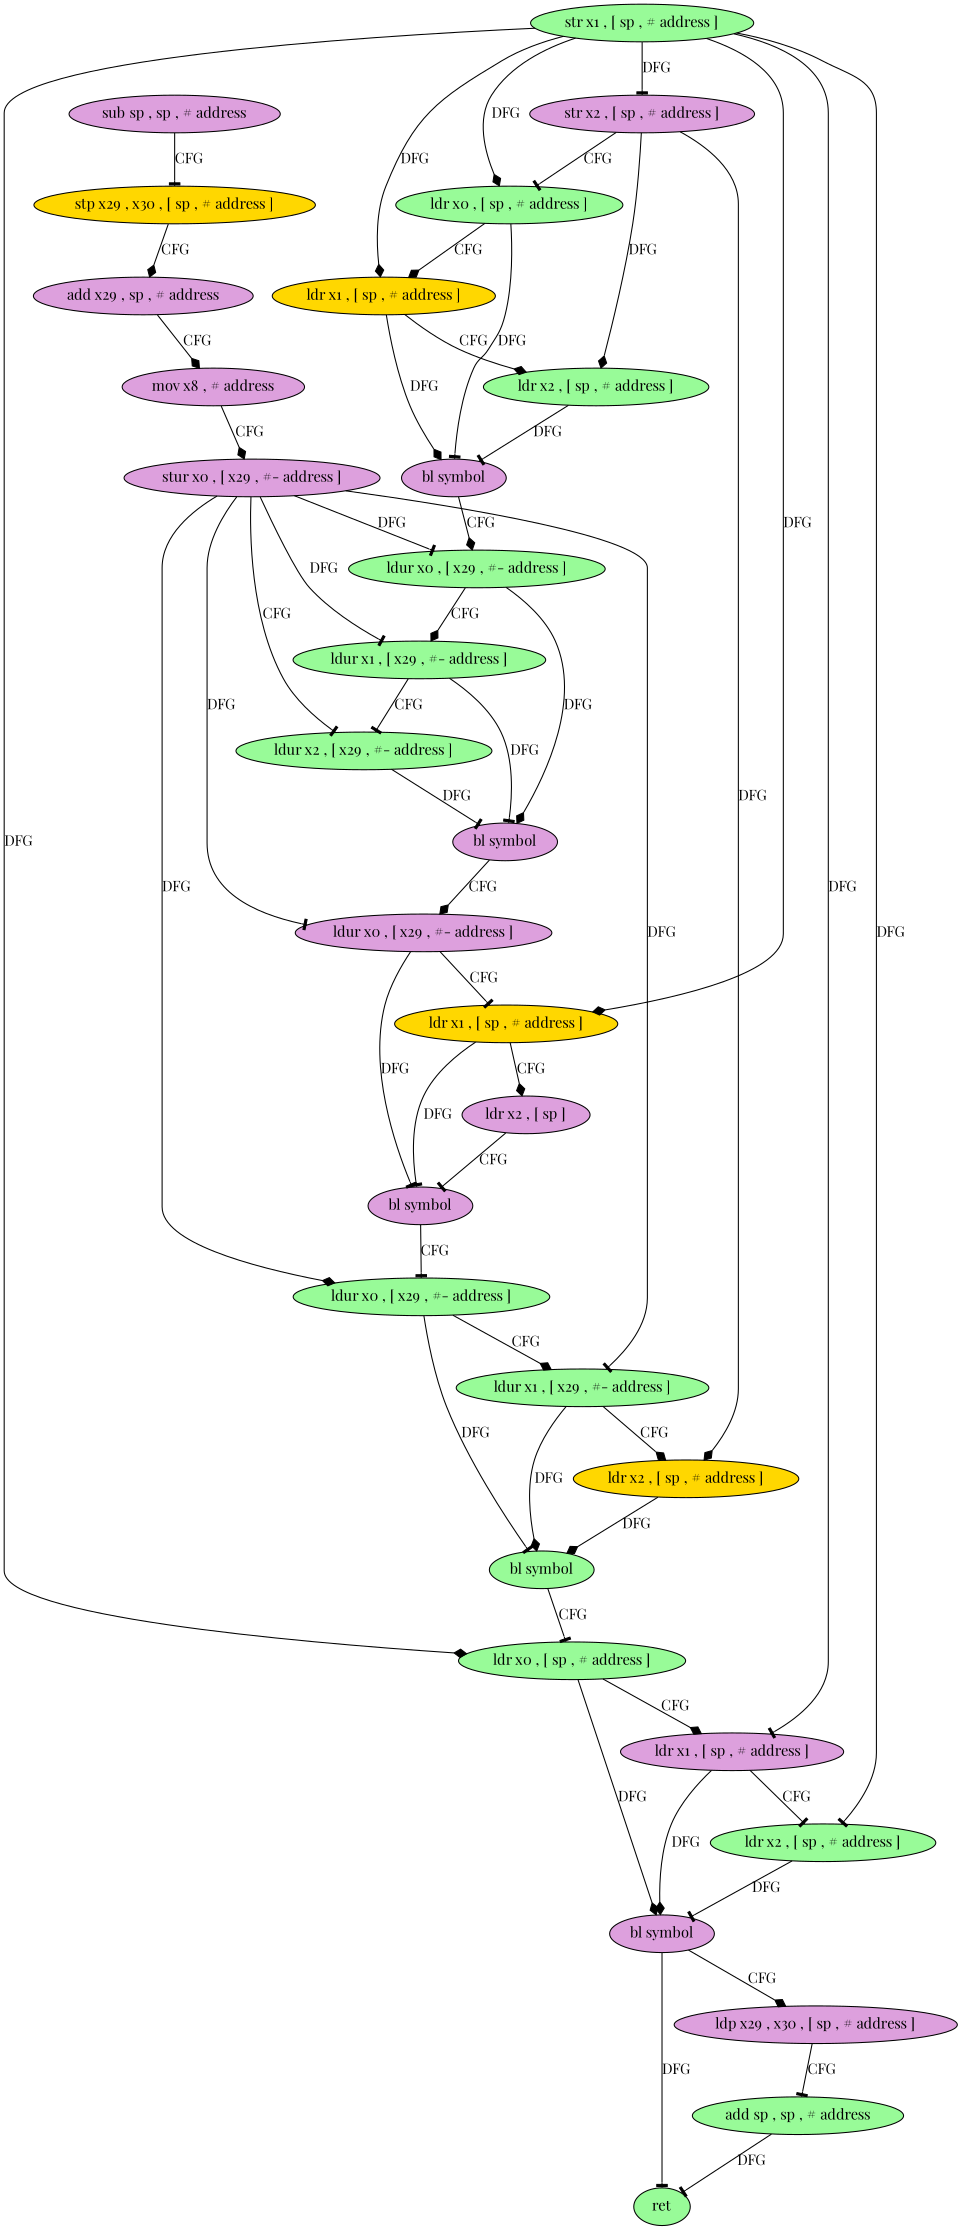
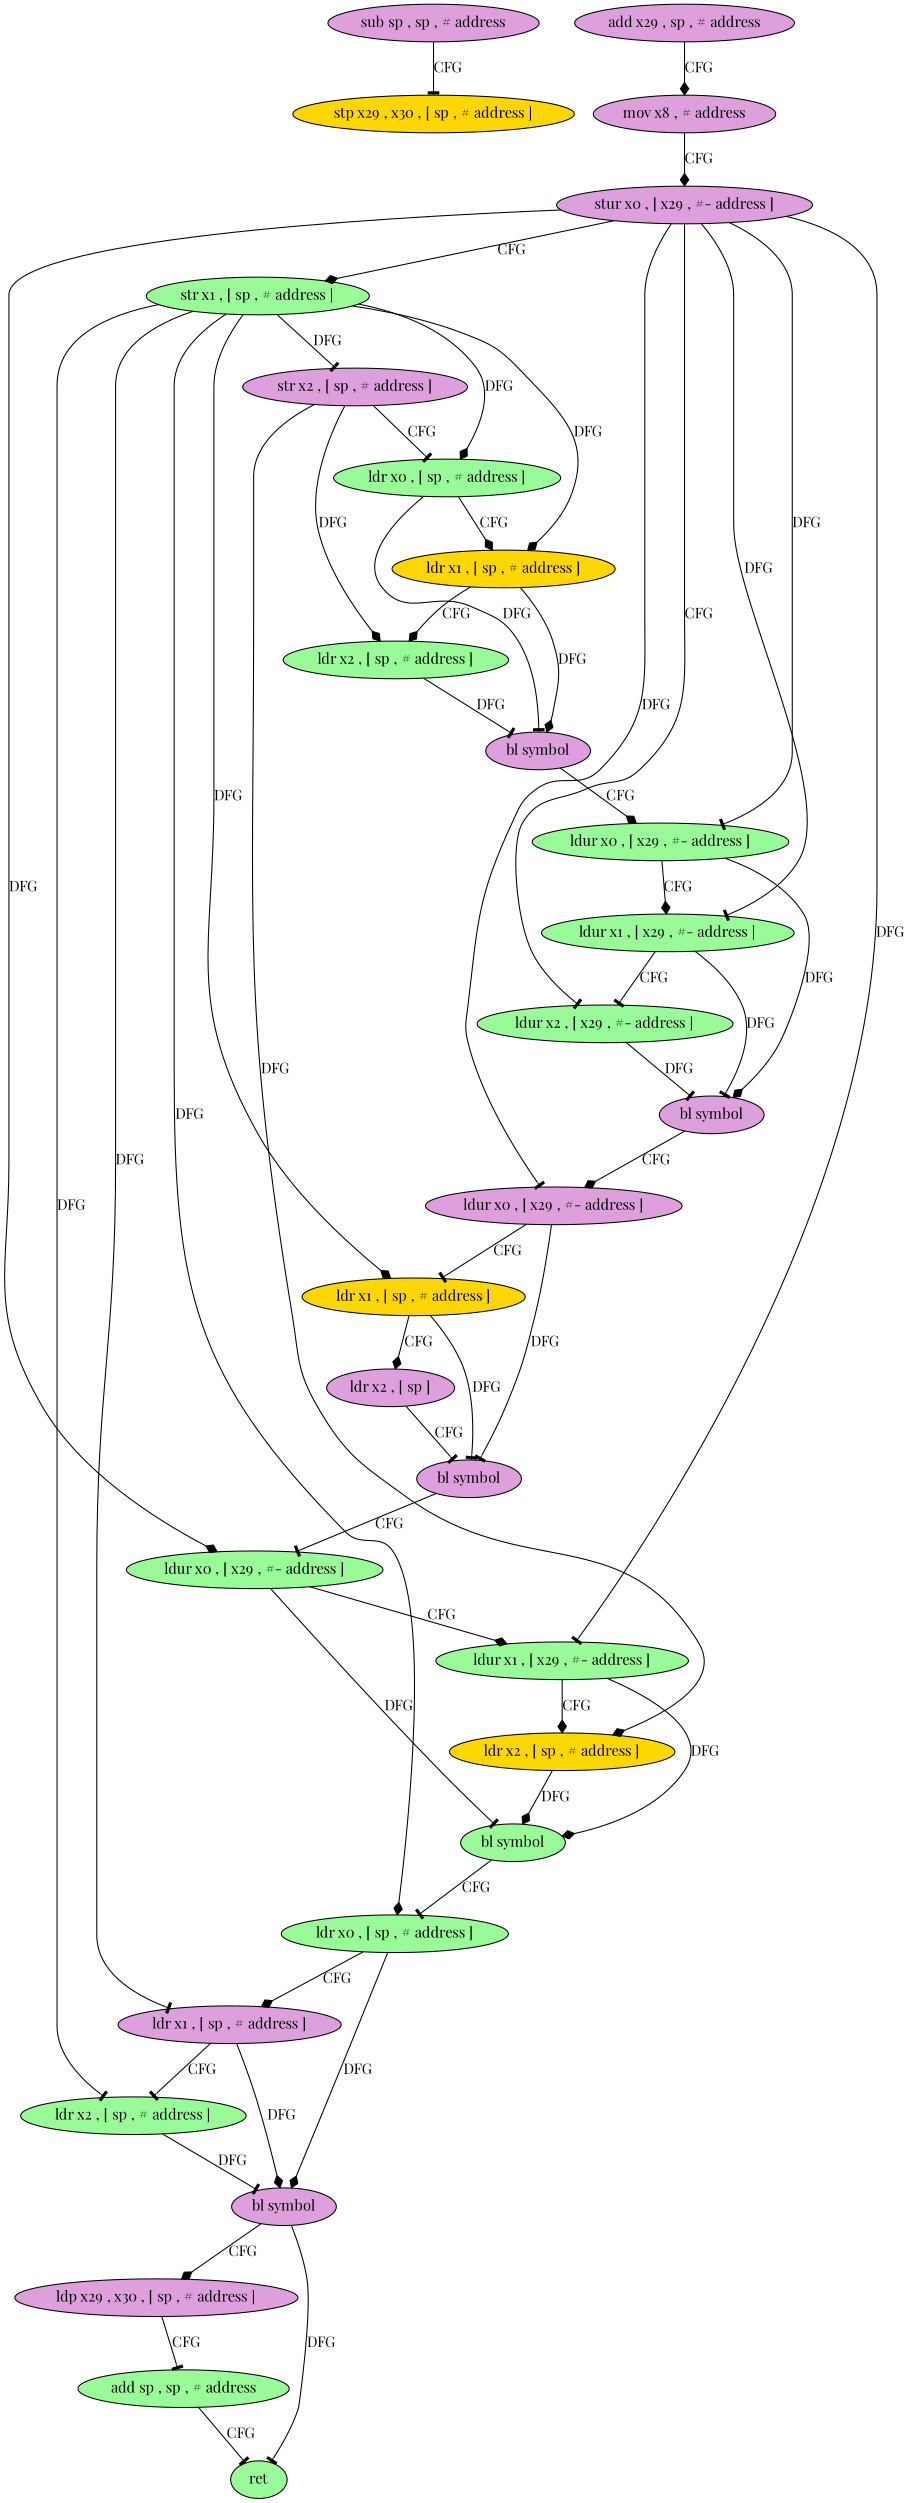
edge "stp x29 , x30 , [ sp , # address ]" -> "add x29 , sp , # address": removed, label "CFG"
edge "stur x0 , [ x29 , #- address ]" -> "str x1 , [ sp , # address ]": added, label "CFG"
edge "add sp , sp , # address" -> "ret": label "DFG" -> "CFG"
